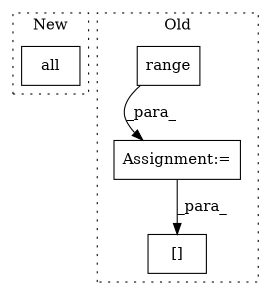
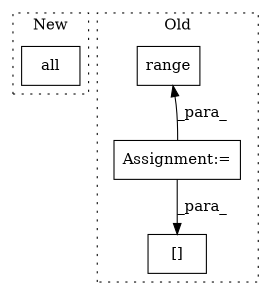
edge "range" -> "Assignment:=": reversed
